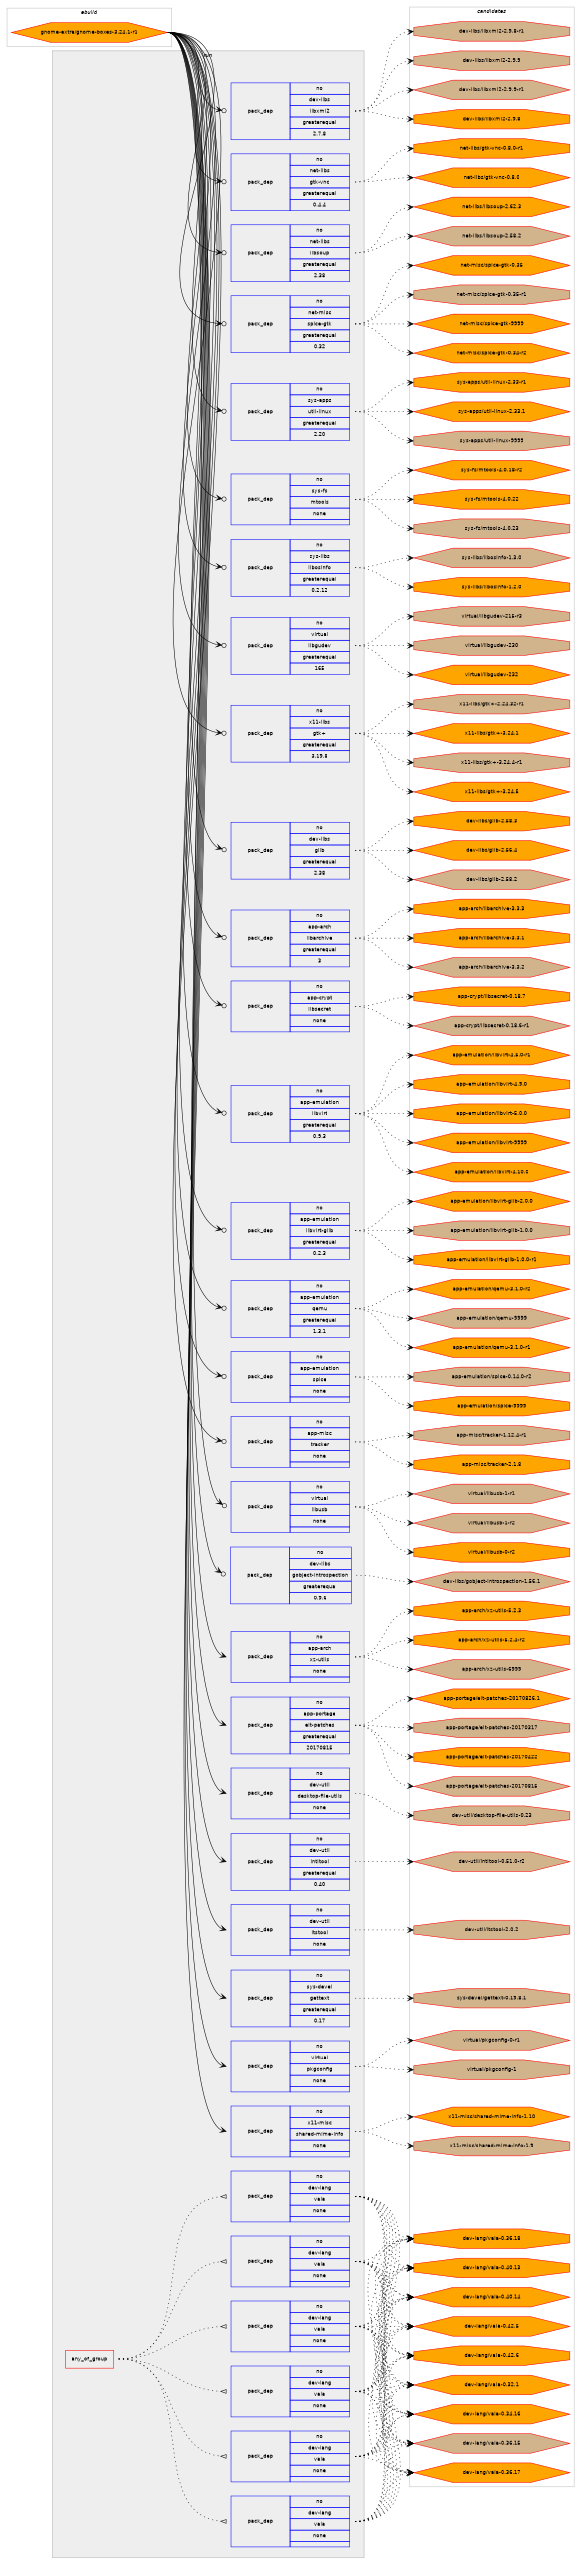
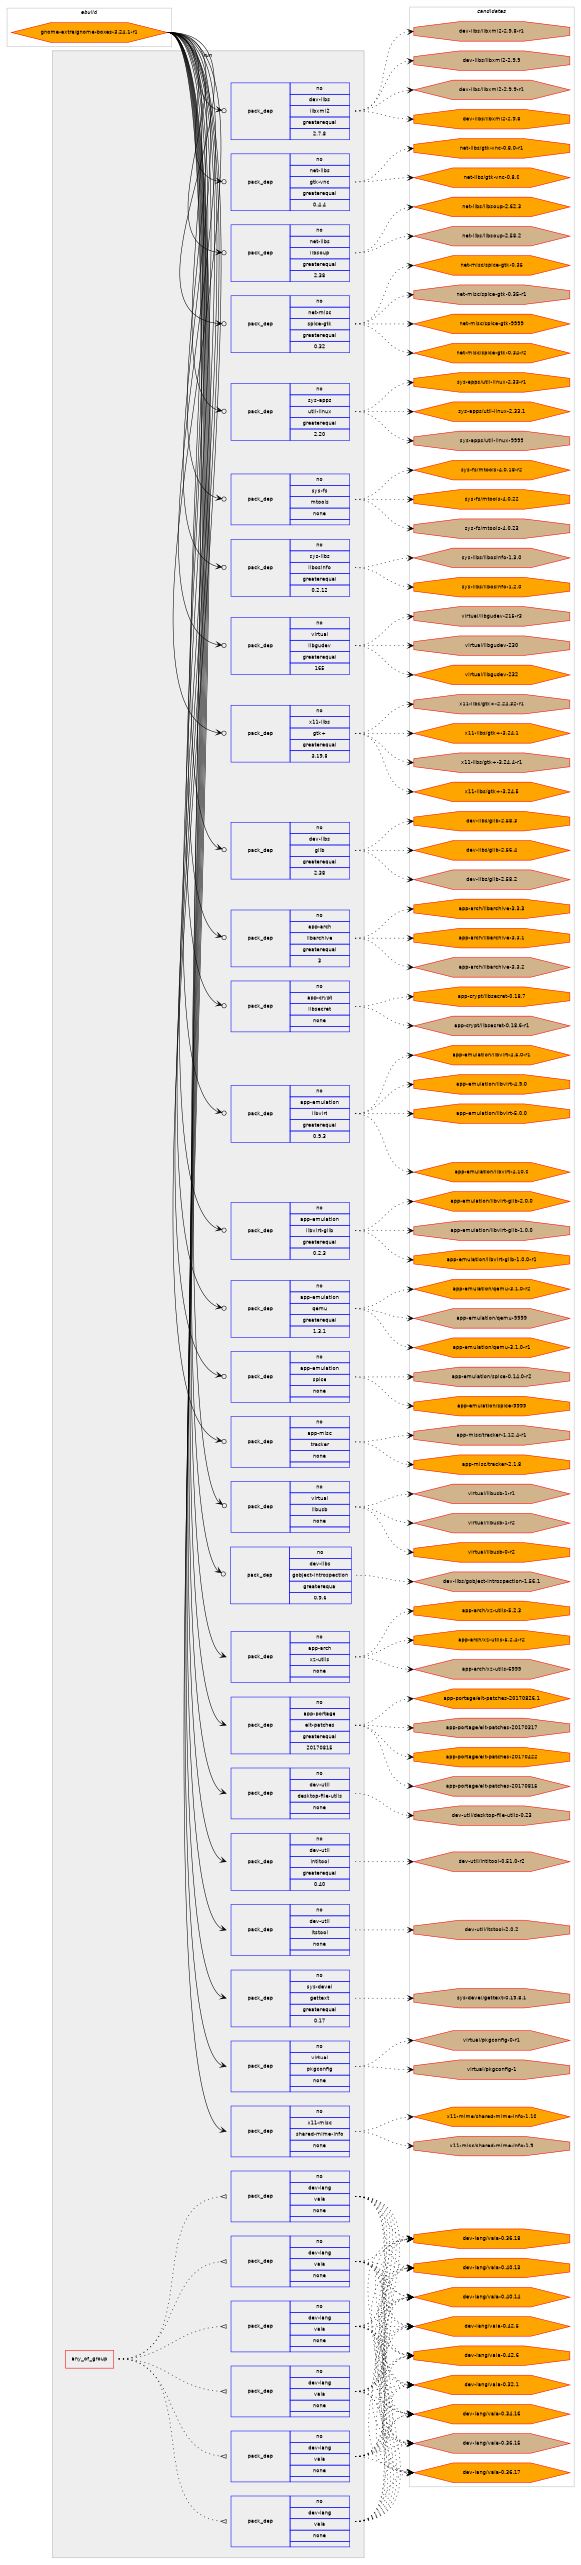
node "app-emulation/libvirt-9999": removed
node "x11-misc/shared-mime-info-1.10": label "x11-misc/shared-mime-info-1.10" -> "x11-mime/shared-mime-info-1.10"
